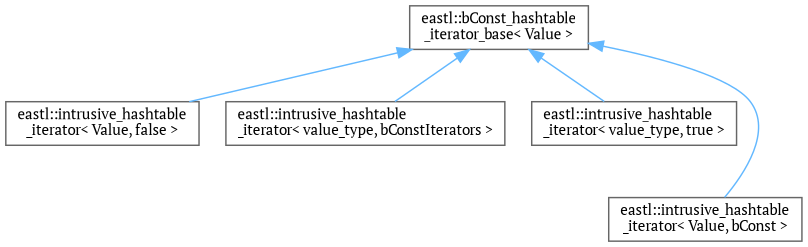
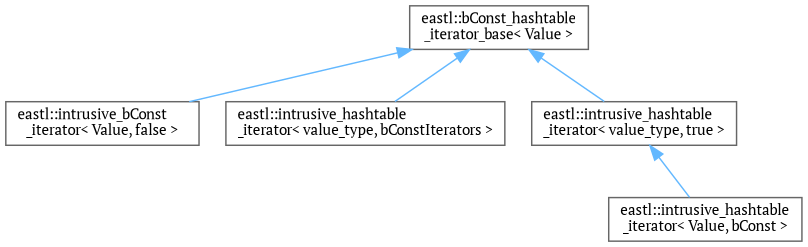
edge "eastl::intrusive_hashtable _iterator< Value, bConst >" -> "eastl::bConst_hashtable _iterator_base< Value >": now "eastl::intrusive_hashtable _iterator< Value, bConst >" -> "eastl::intrusive_hashtable _iterator< value_type, true >"
node "eastl::intrusive_hashtable _iterator< Value, false >": label "eastl::intrusive_hashtable _iterator< Value, false >" -> "eastl::intrusive_bConst _iterator< Value, false >"
